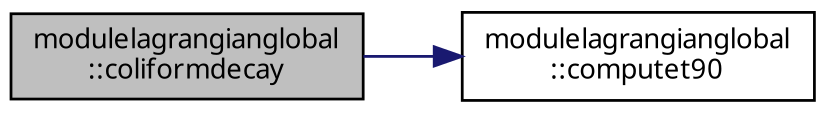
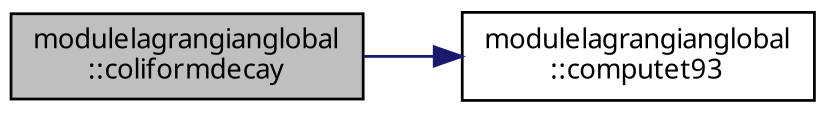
node "modulelagrangianglobal ::computet90": label "modulelagrangianglobal ::computet90" -> "modulelagrangianglobal ::computet93"
